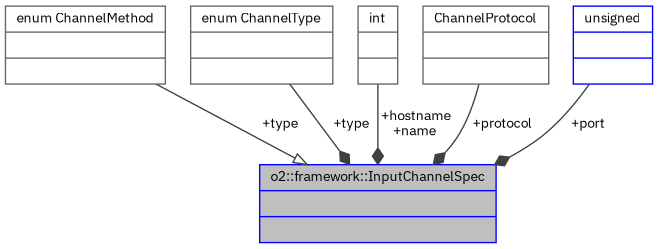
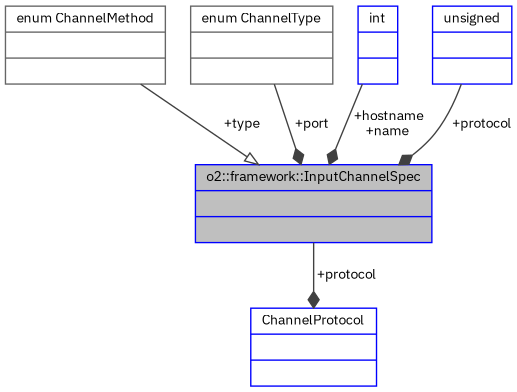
node "int": color gray40 -> blue
node "ChannelProtocol": color gray40 -> blue
edge "ChannelProtocol" -> "o2::framework::InputChannelSpec": reversed
edge "enum ChannelType" -> "o2::framework::InputChannelSpec": label " +type" -> " +port"
edge "unsigned" -> "o2::framework::InputChannelSpec": label " +port" -> " +protocol"
